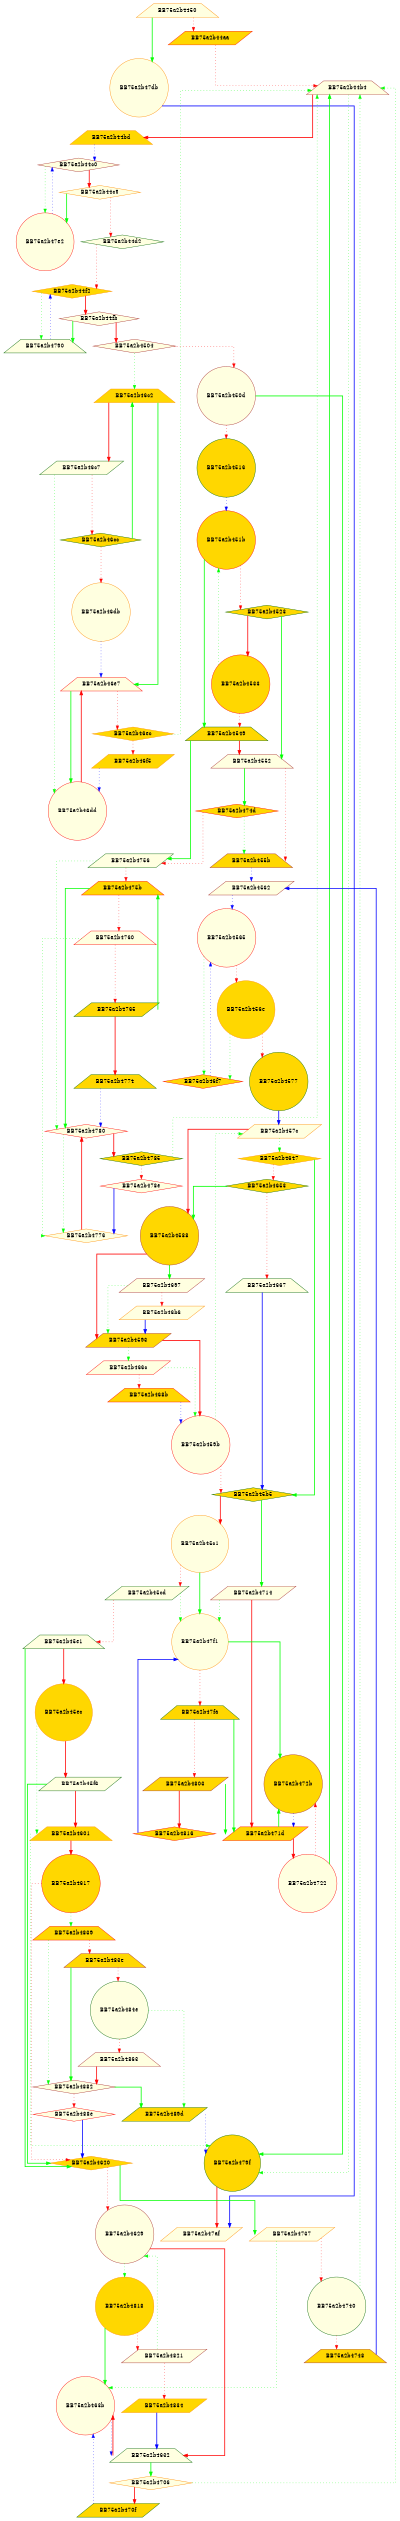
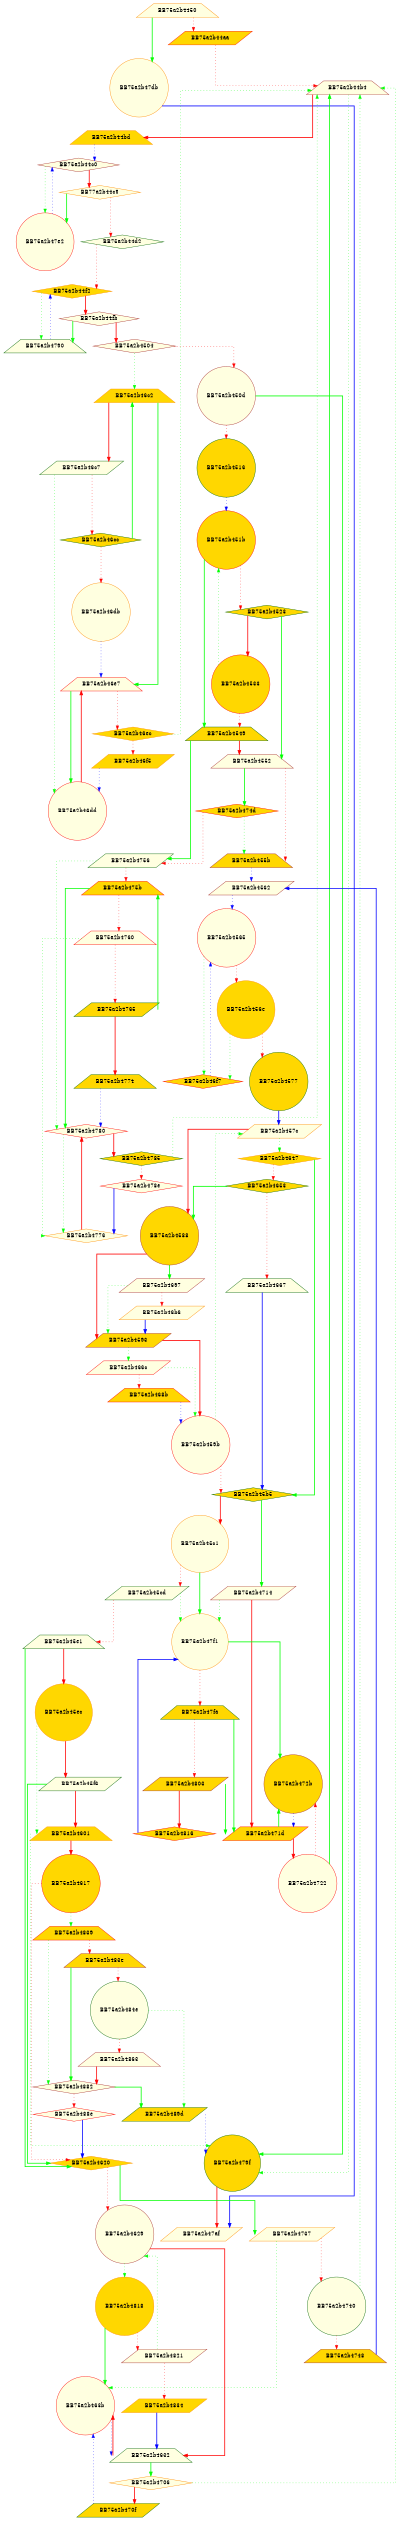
node "BB75a2b44c9": label "BB75a2b44c9" -> "BB77a2b44c9"
